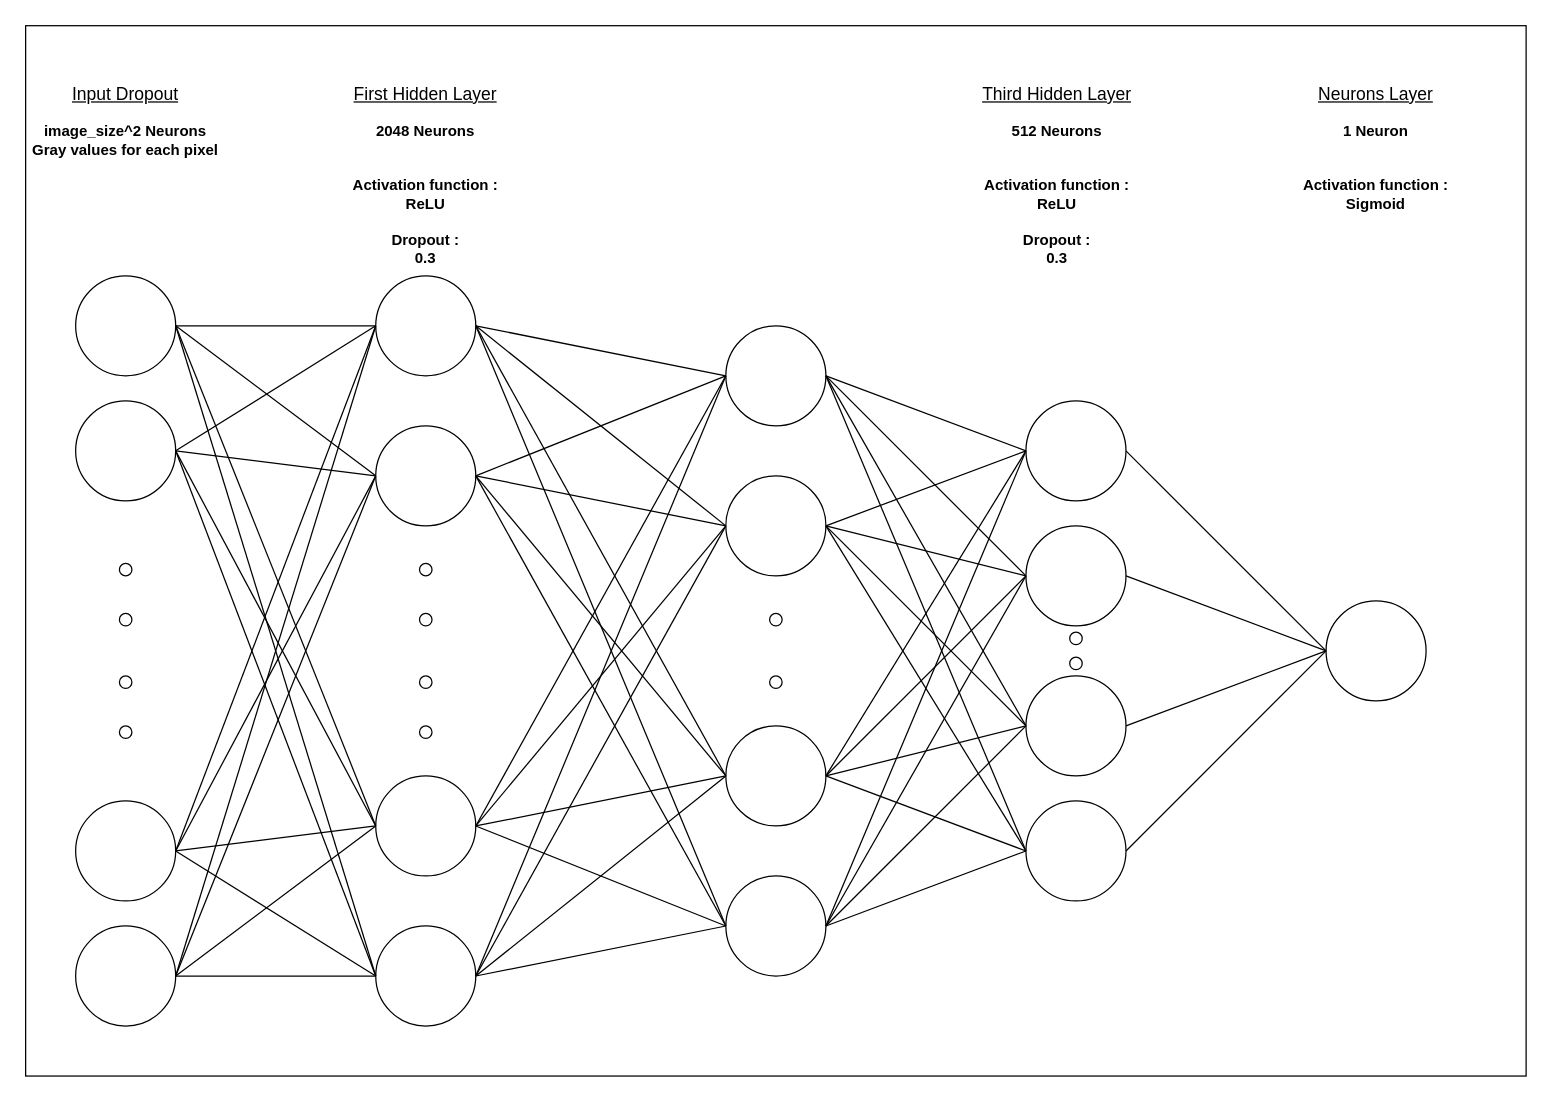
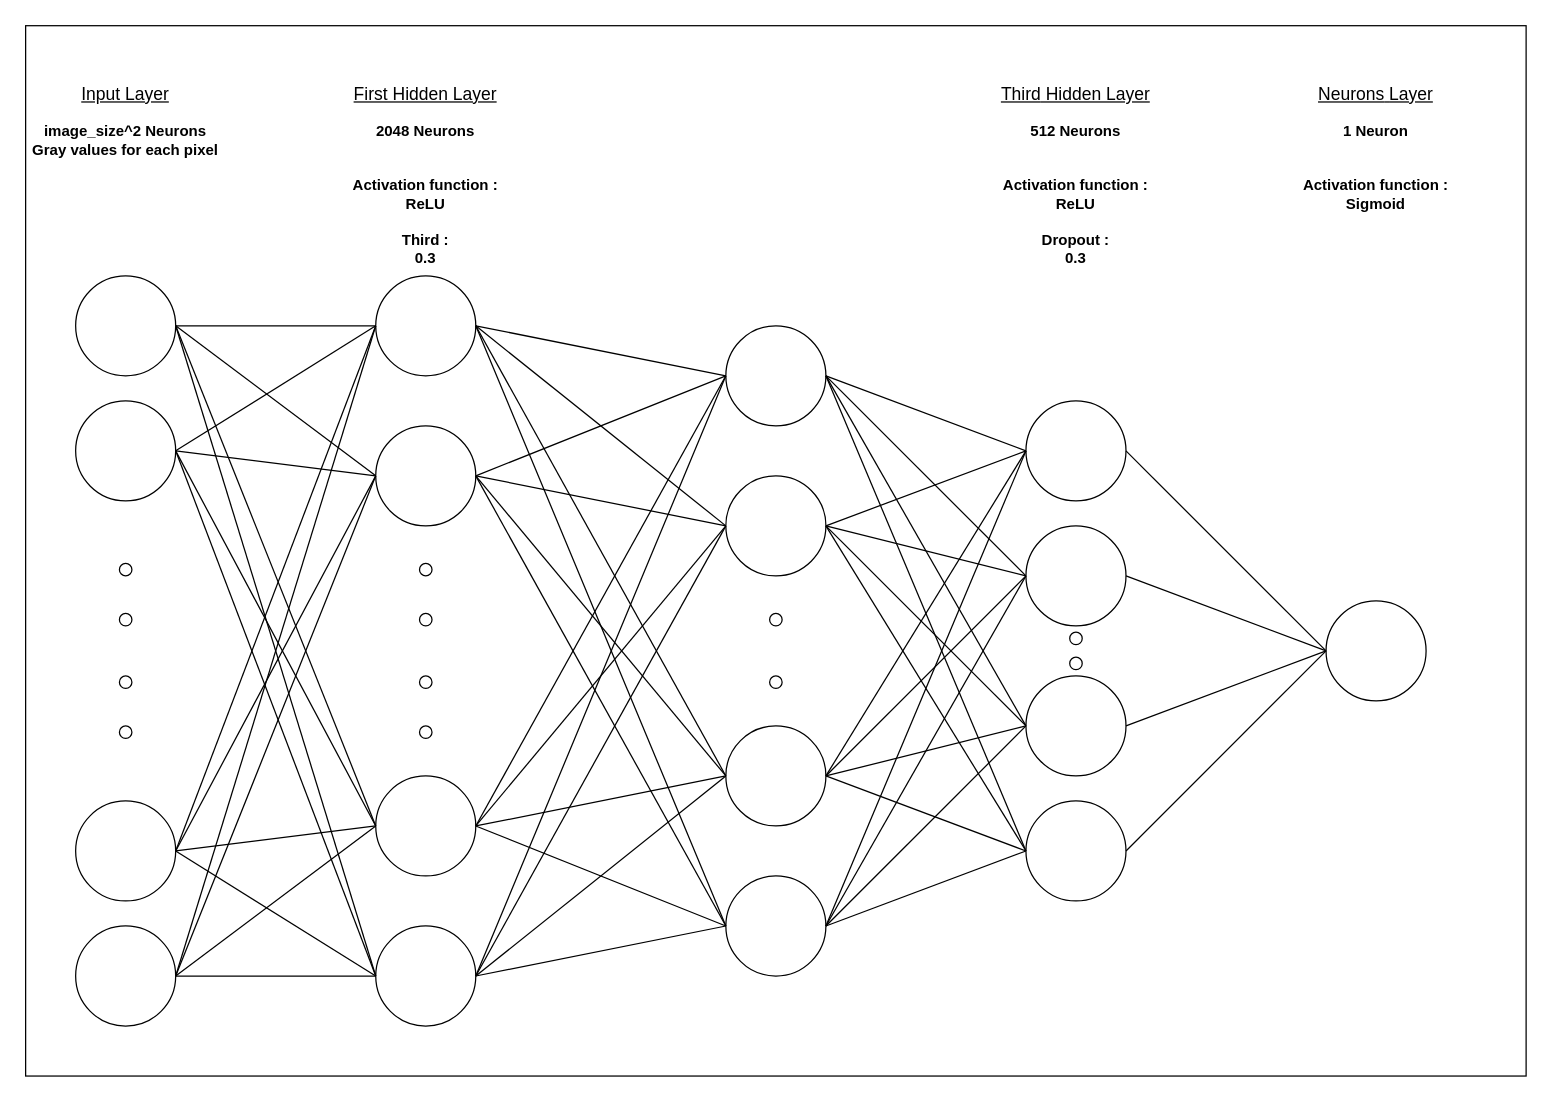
node "Input Dropout image_size^2 Neurons Gray values for each pixel": label "Input Dropout image_size^2 Neurons Gray values for each pixel" -> "Input Layer image_size^2 Neurons Gray values for each pixel"
node "First Hidden Layer 2048 Neurons Activation function : ReLU Dropout : 0.3": label "First Hidden Layer 2048 Neurons Activation function : ReLU Dropout : 0.3" -> "First Hidden Layer 2048 Neurons Activation function : ReLU Third : 0.3"
node "Third Hidden Layer 512 Neurons Activation function : ReLU Dropout : 0.3": moved (1057, 169) -> (1076, 169)
